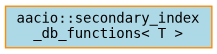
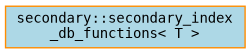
node "aacio::secondary_index _db_functions< T >": label "aacio::secondary_index _db_functions< T >" -> "secondary::secondary_index _db_functions< T >"
